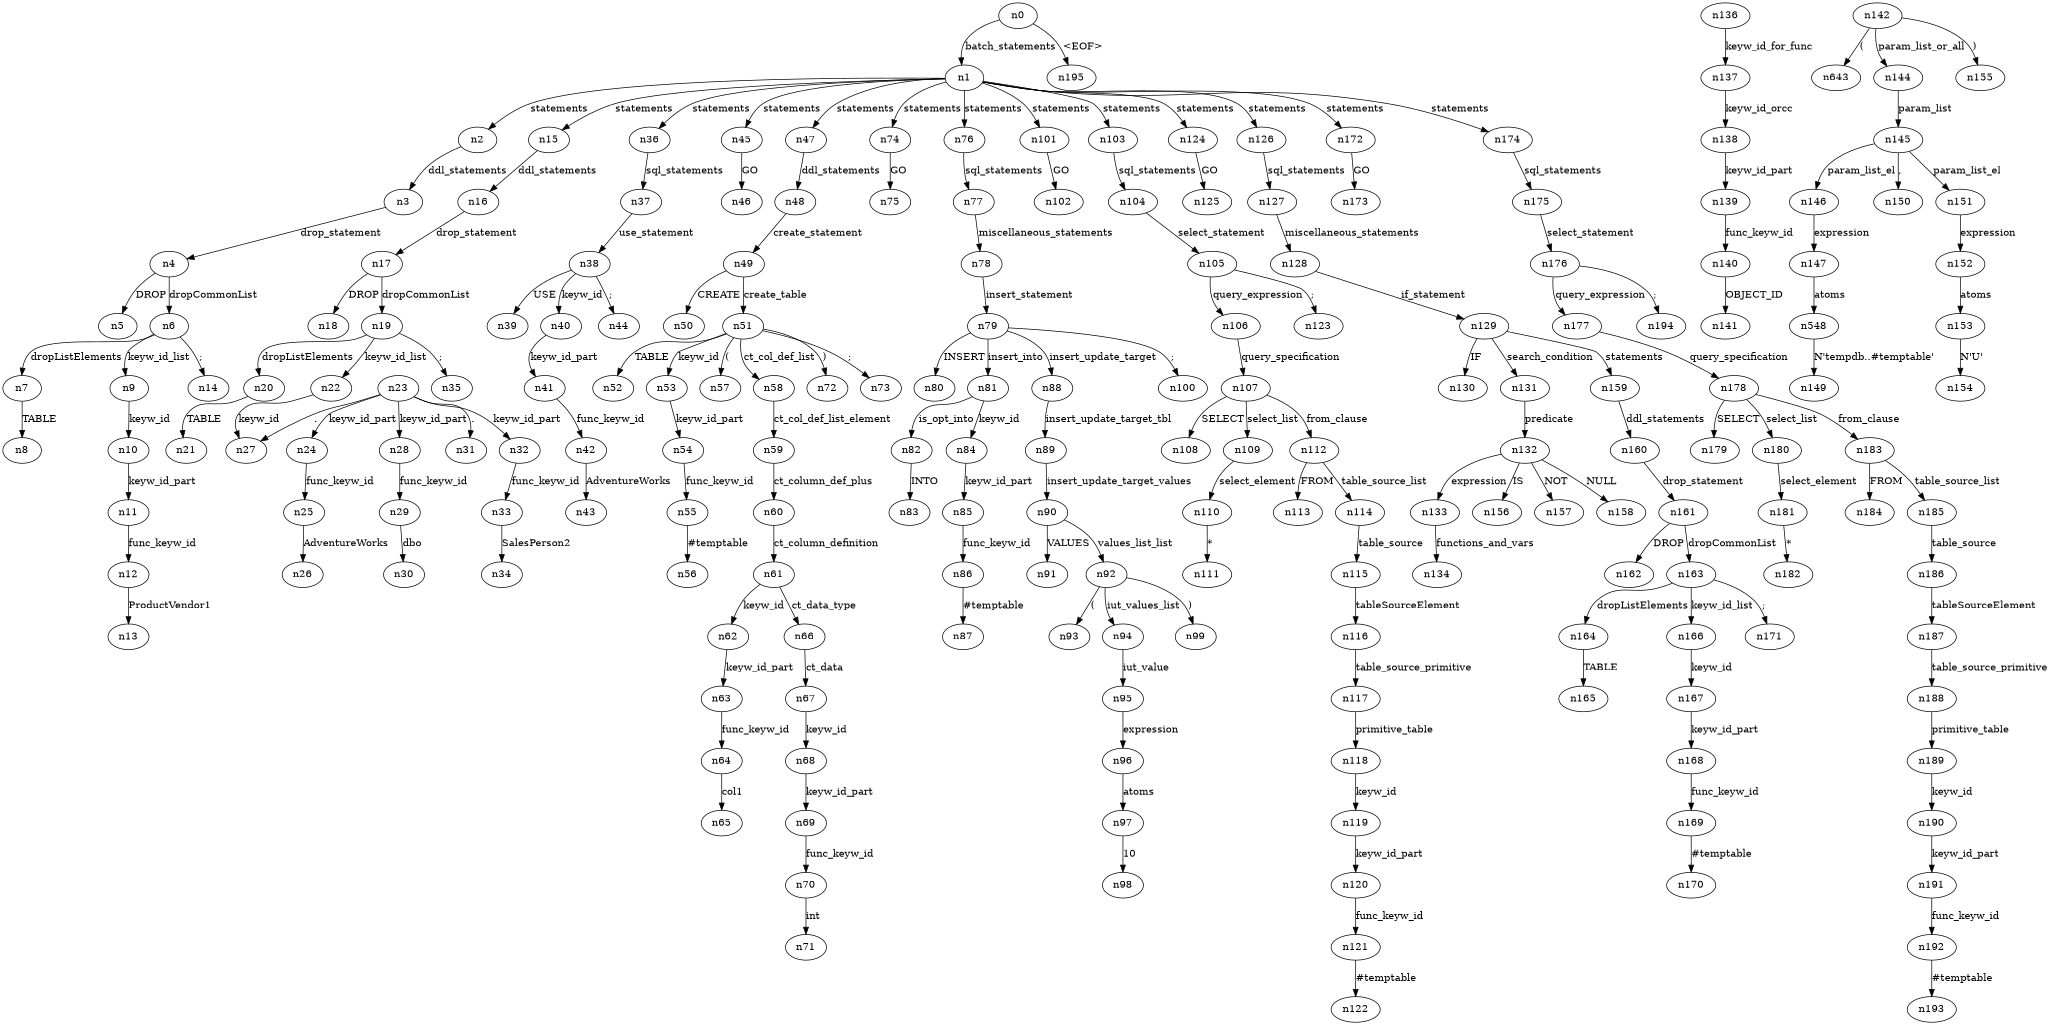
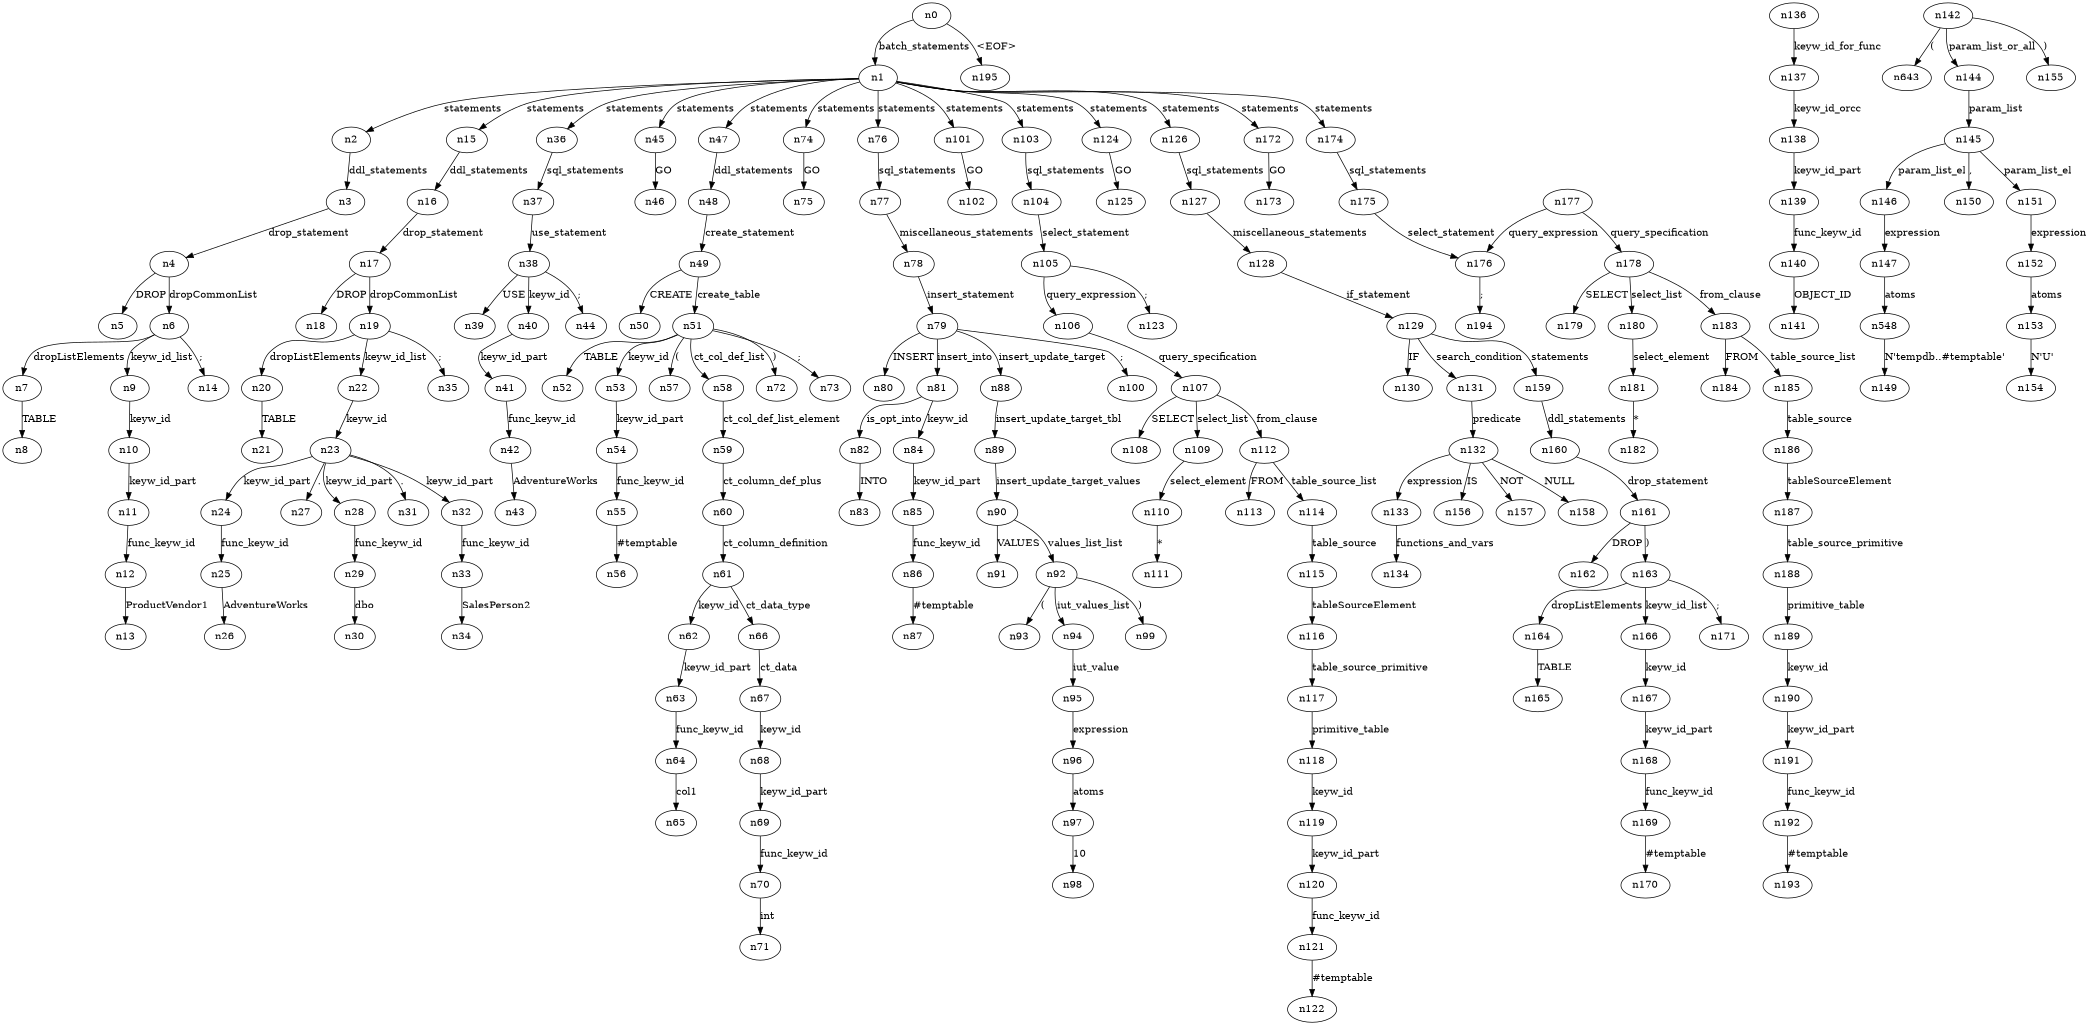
edge "n176" -> "n177": reversed
edge "n22" -> "n27": now "n22" -> "n23"
edge "n161" -> "n163": label "dropCommonList" -> ")"
